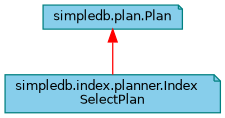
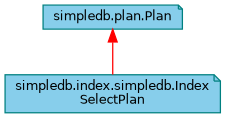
node "simpledb.index.planner.Index SelectPlan": label "simpledb.index.planner.Index SelectPlan" -> "simpledb.index.simpledb.Index SelectPlan"
